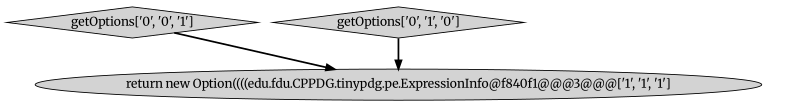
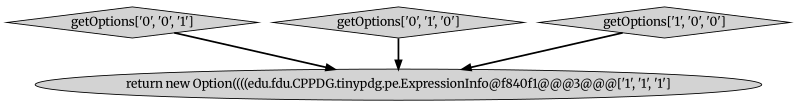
node "getOptions['1', '0', '0']": added
